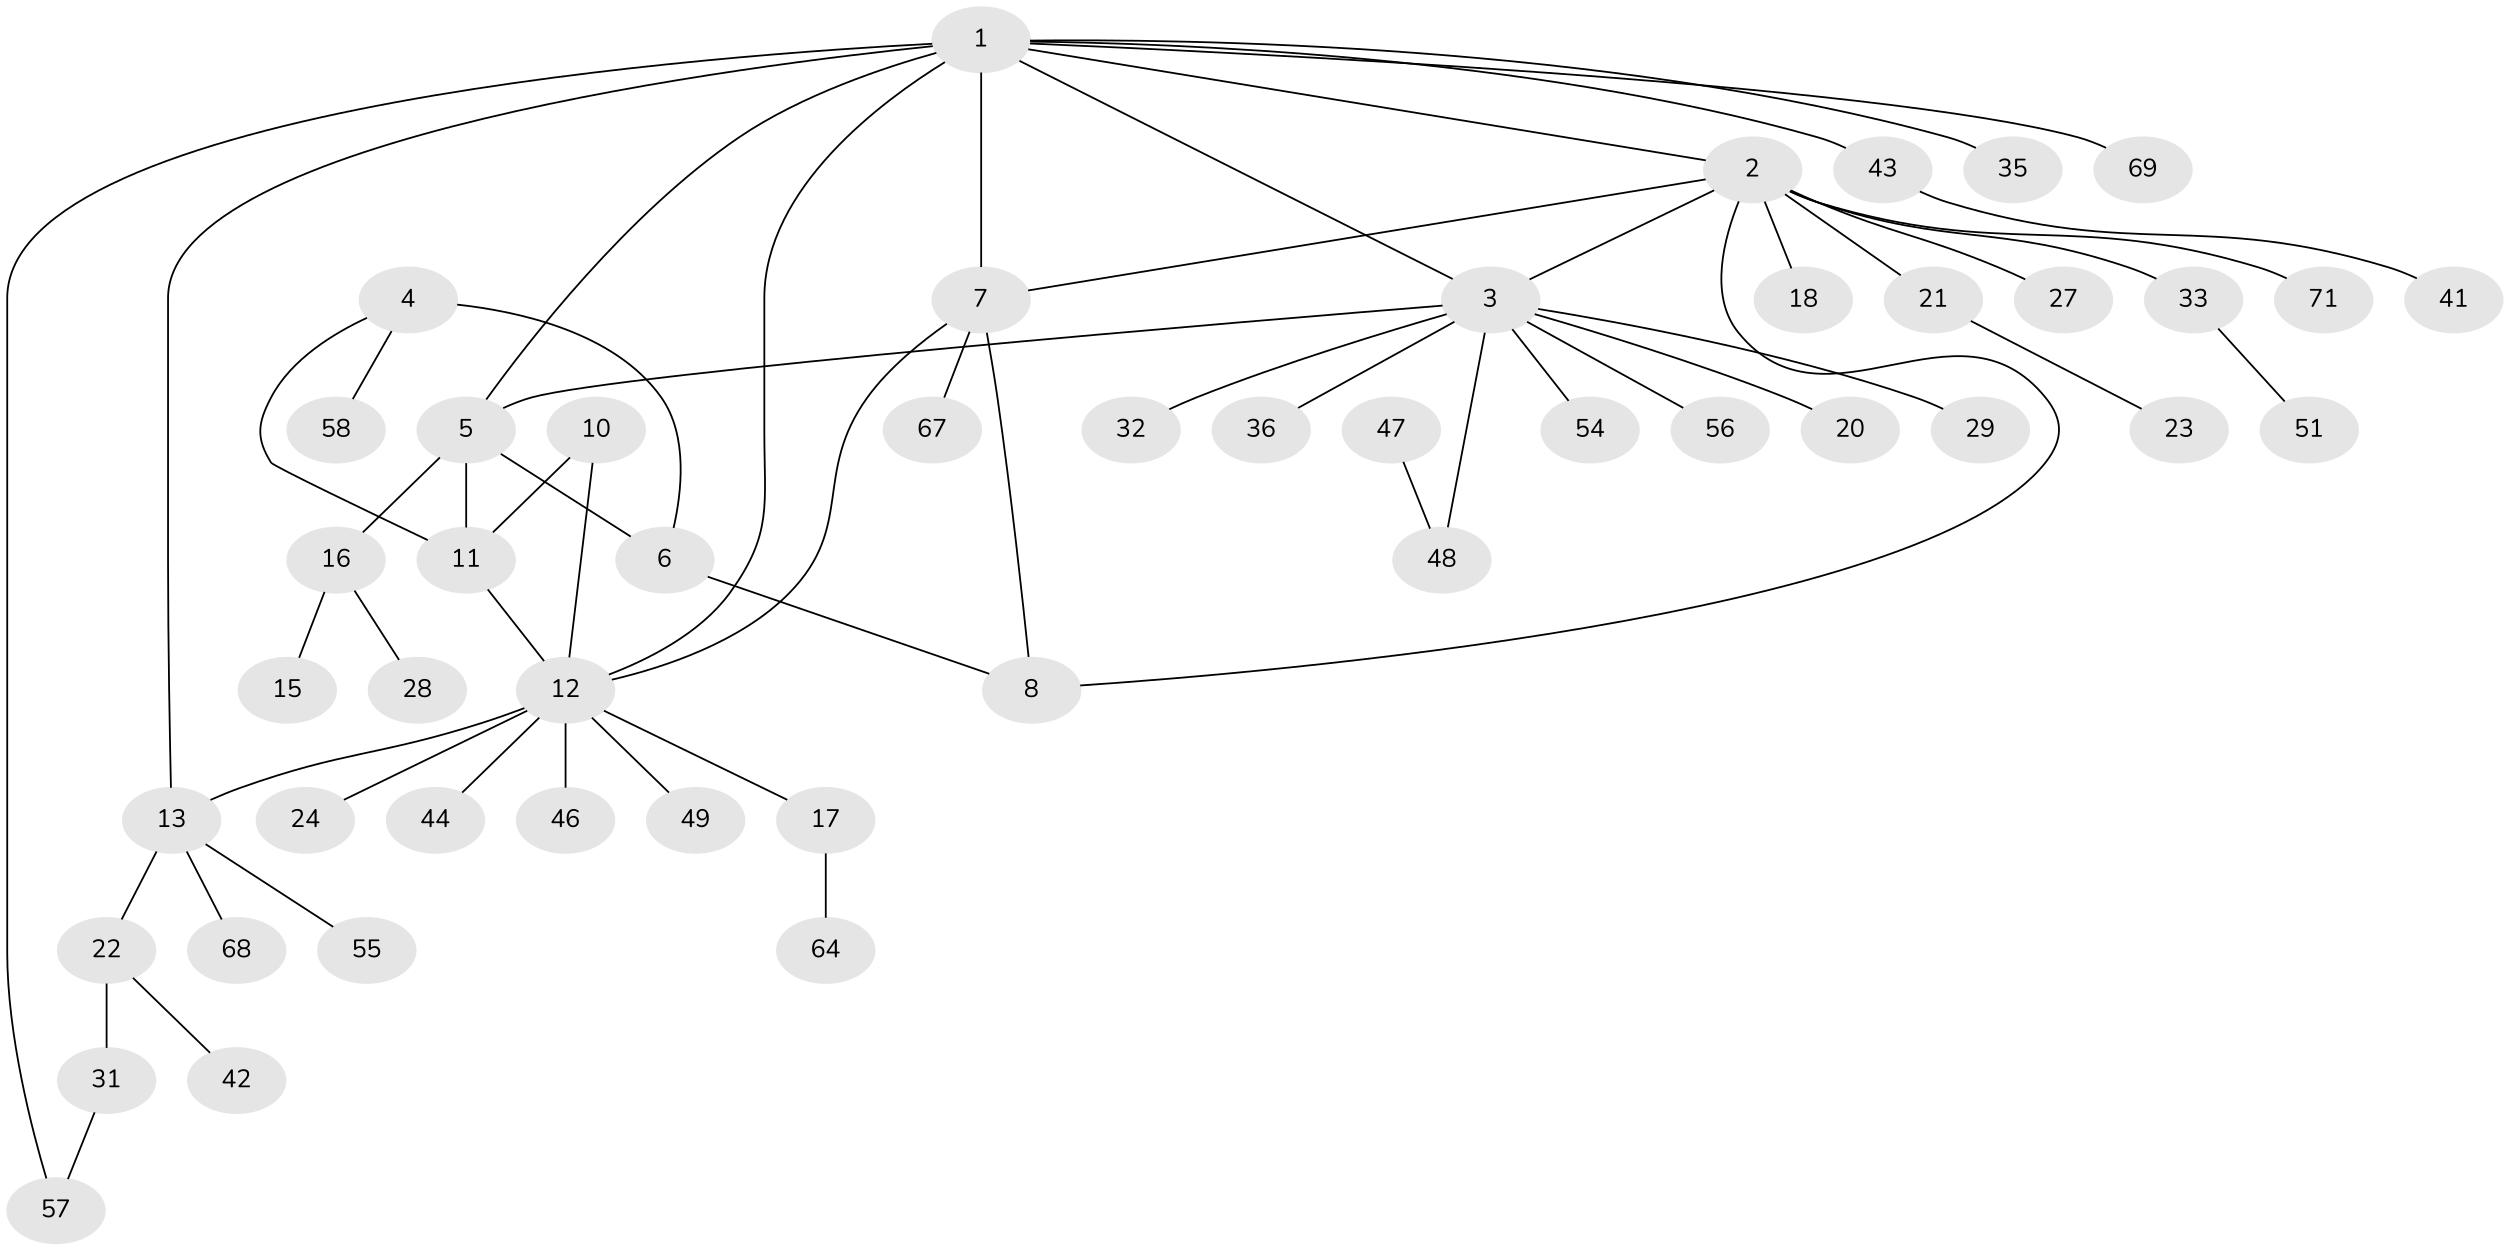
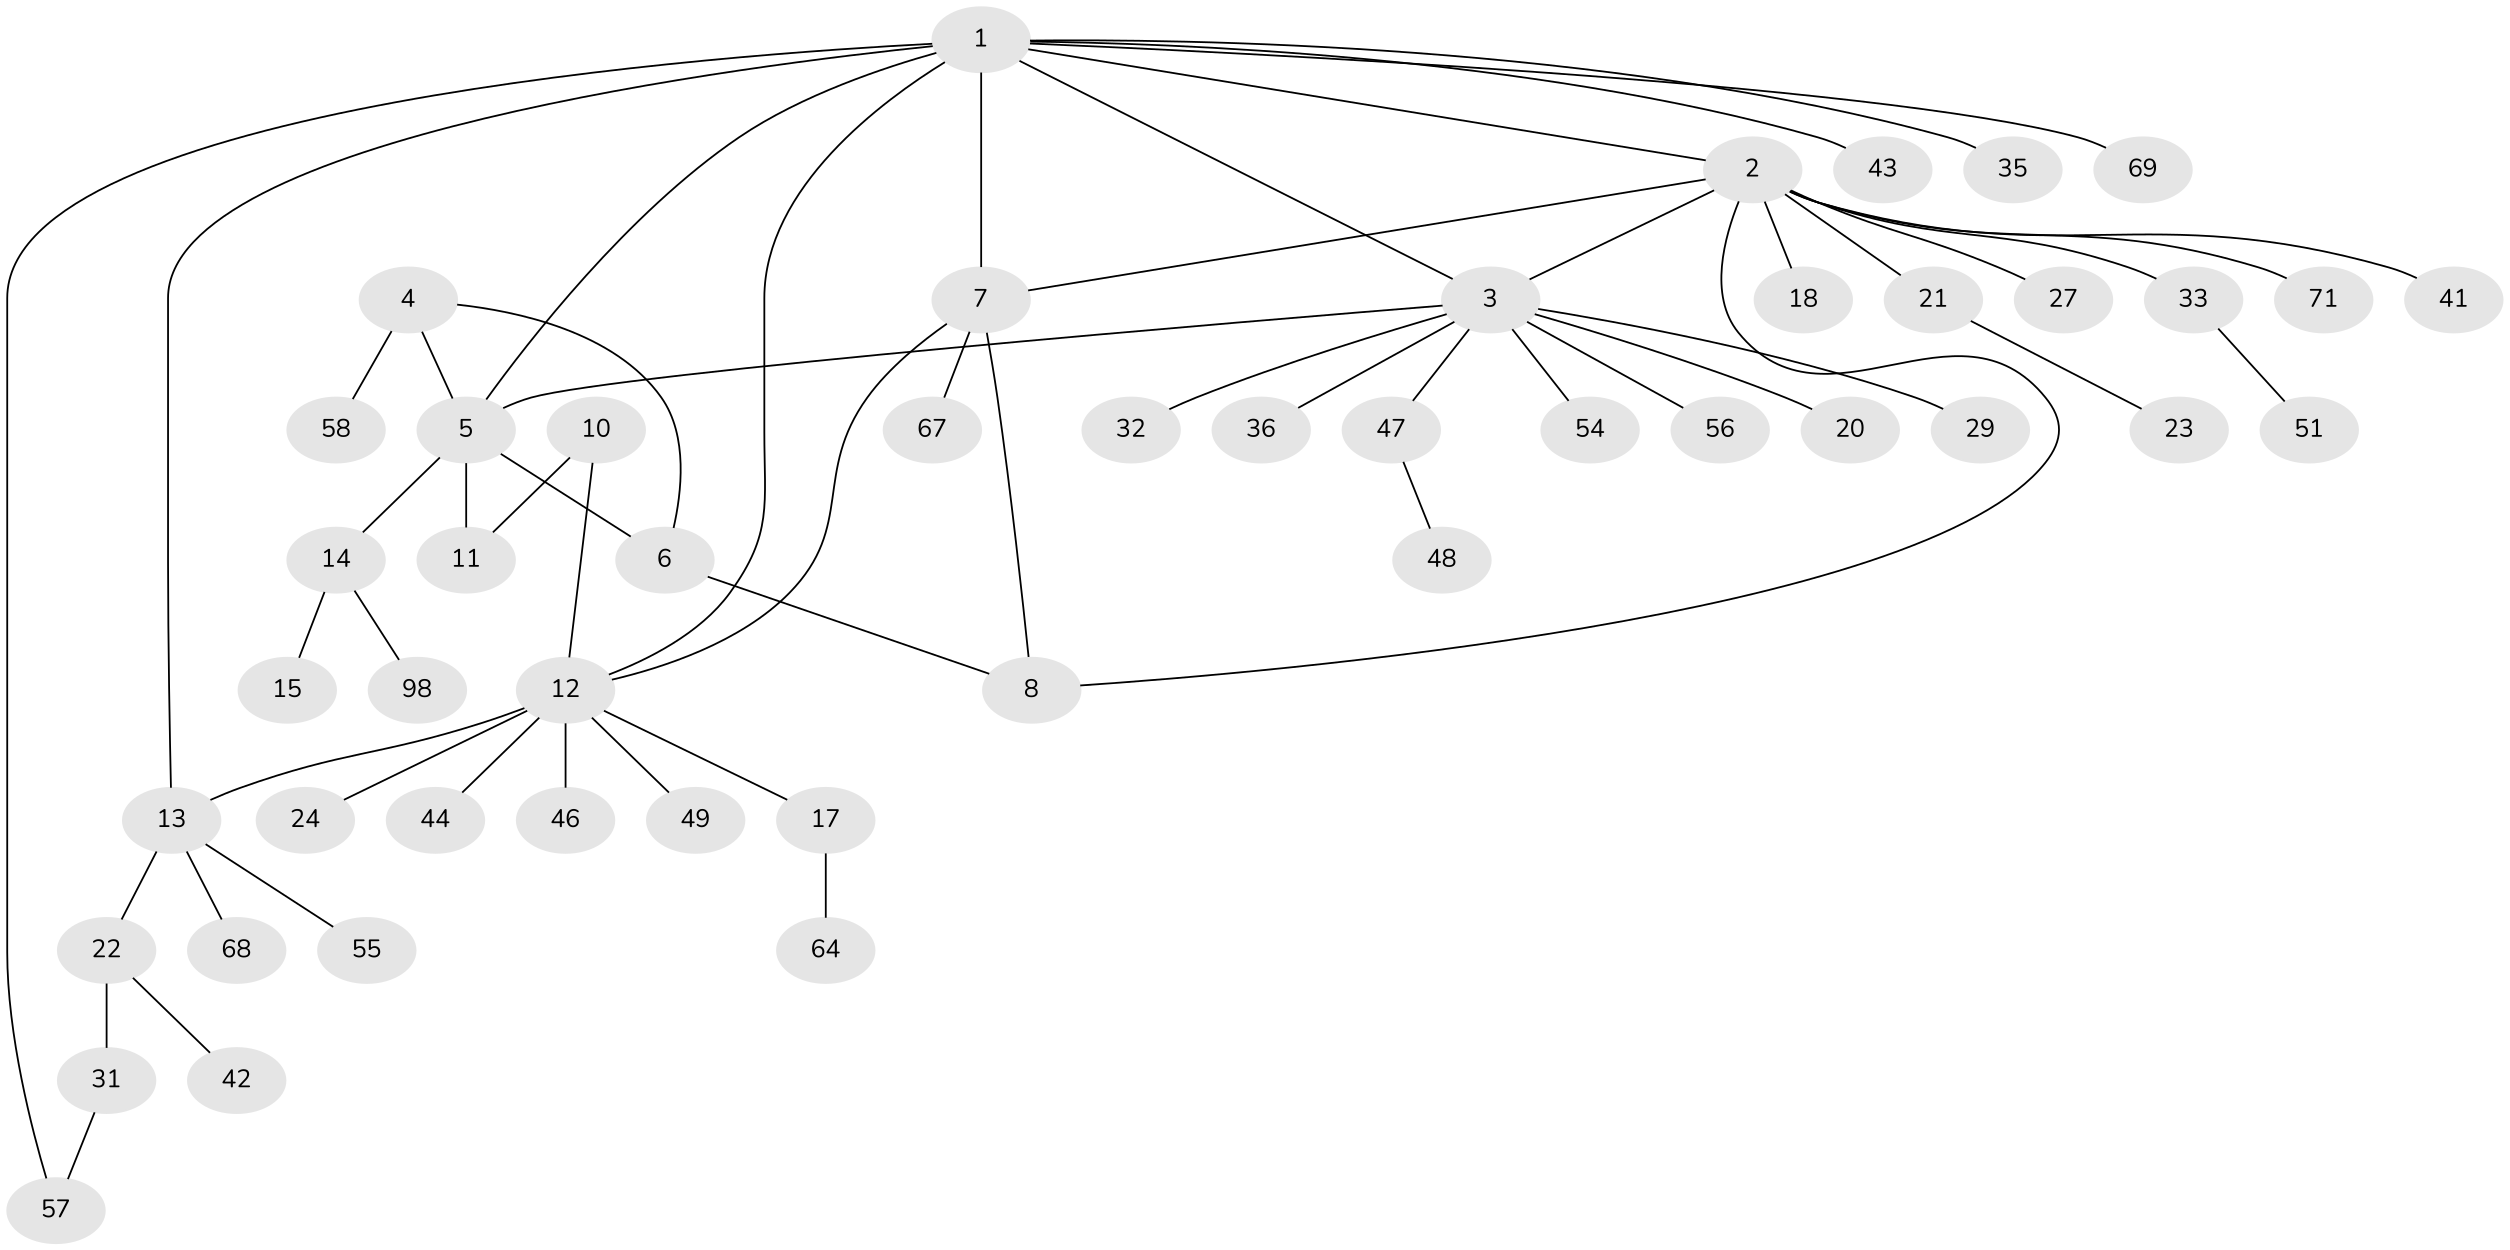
edge "43" -- "41": now "2" -- "41"
edge "3" -- "48": now "3" -- "47"
edge "4" -- "11": now "4" -- "5"
node "16": label "16" -> "14"
edge "11" -- "12": removed
node "28": label "28" -> "98"
